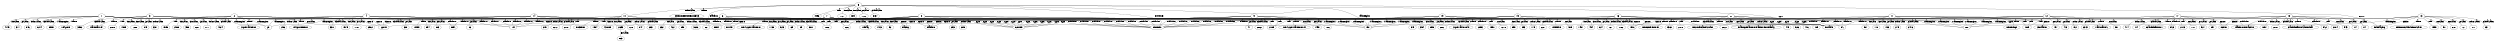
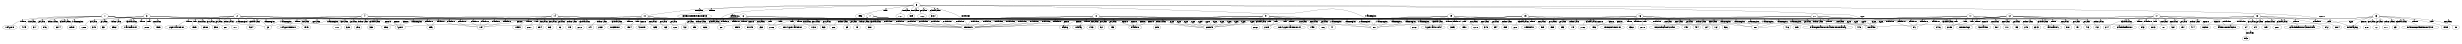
edge "5" -- "10": label "OtherSales" -> "NASales"
edge "3" -- "Console": removed, label "type"
edge "18" -- "543": now "04" -- "543"
edge "8" -- "2902": label "GlobalSales" -> "MainRegion"
edge "8" -- "WiiPlay": label "GlobalSales" -> "Name"
edge "13" -- "NA": removed, label "MainRegion"
node "2022": removed
edge "2693" -- "063": now "10" -- "063"
